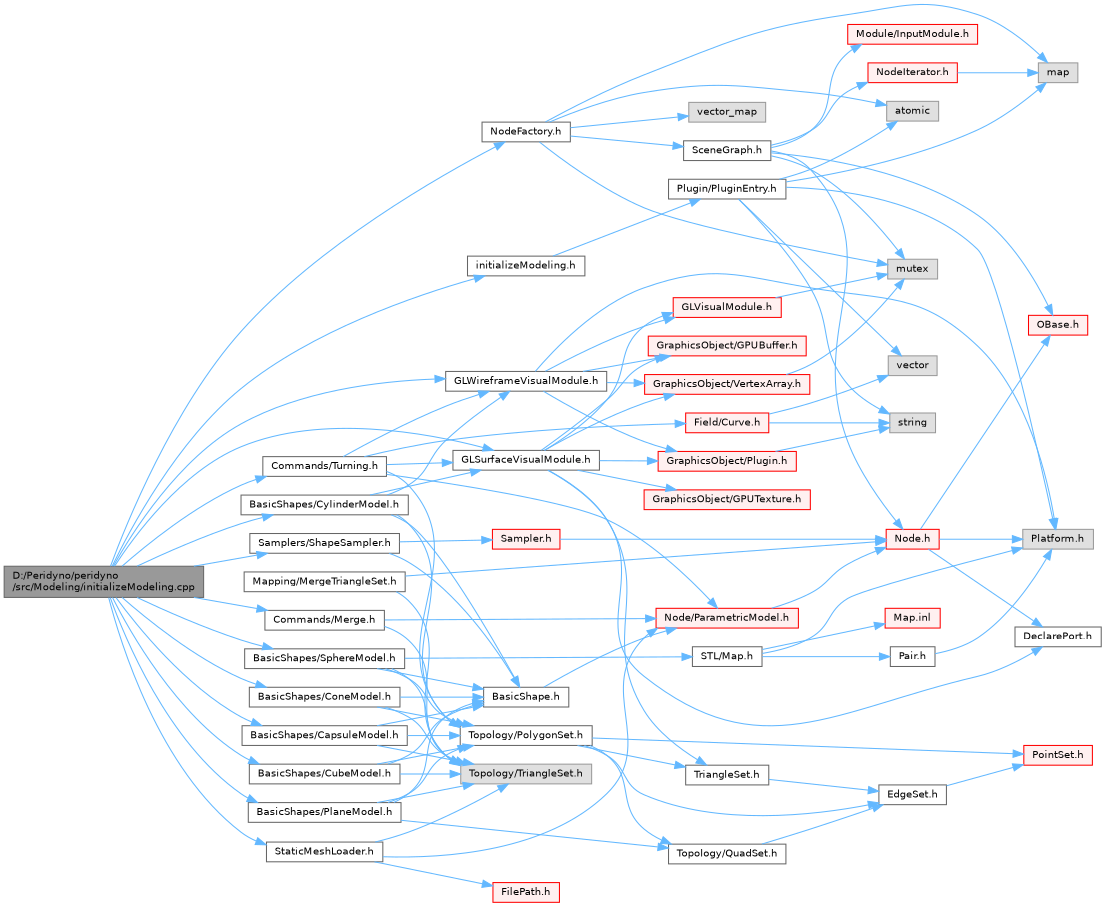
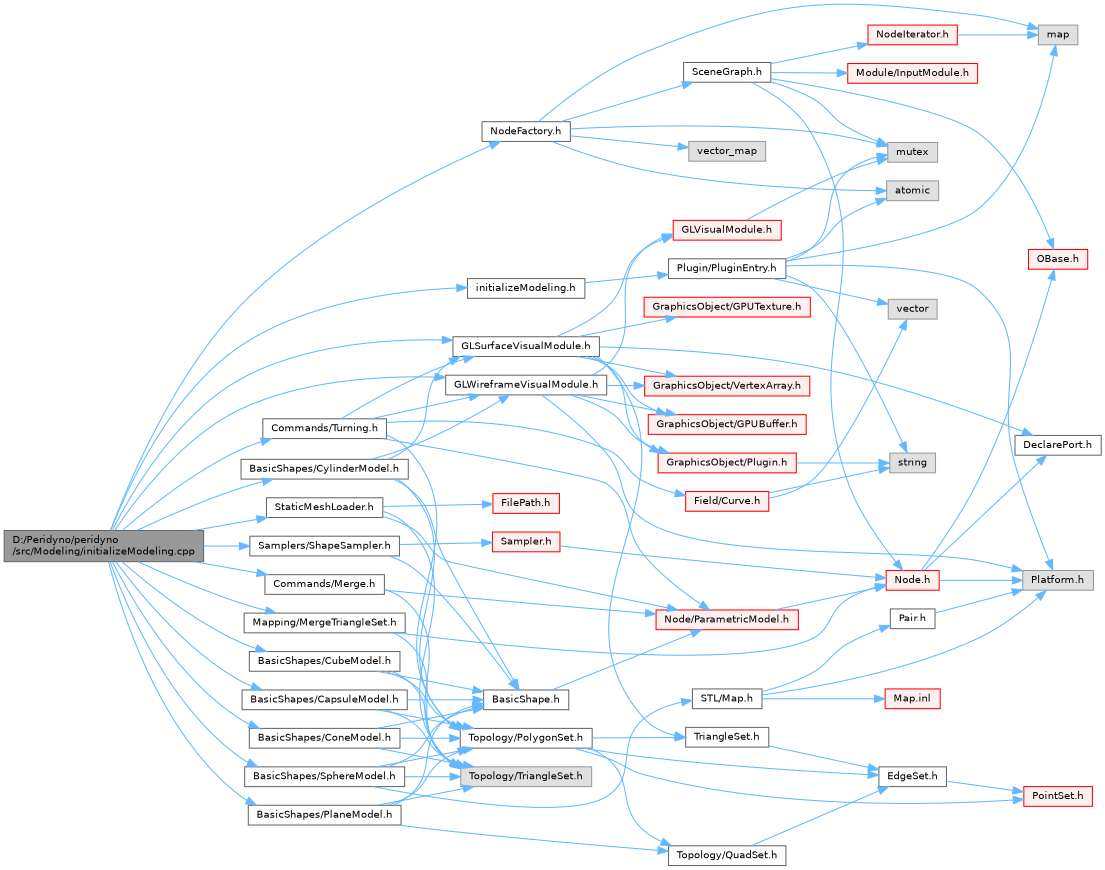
edge "GraphicsObject/VertexArray.h" -> "mutex": now "Plugin/PluginEntry.h" -> "mutex"
edge "D:/Peridyno/peridyno /src/Modeling/initializeModeling.cpp" -> "Mapping/MergeTriangleSet.h": added
